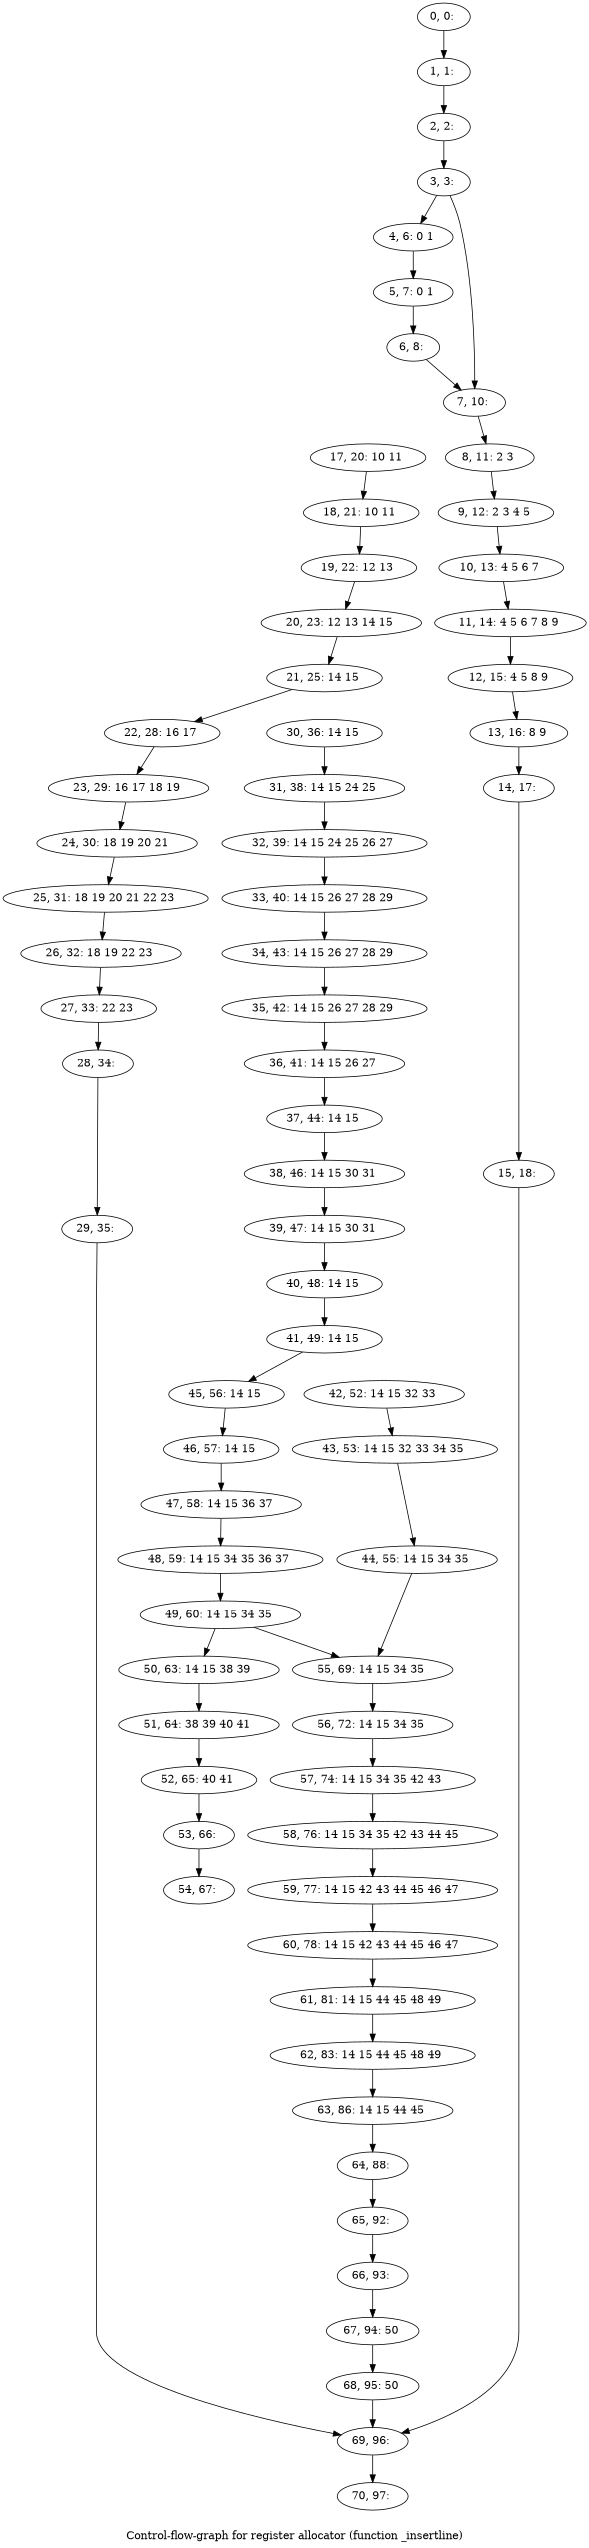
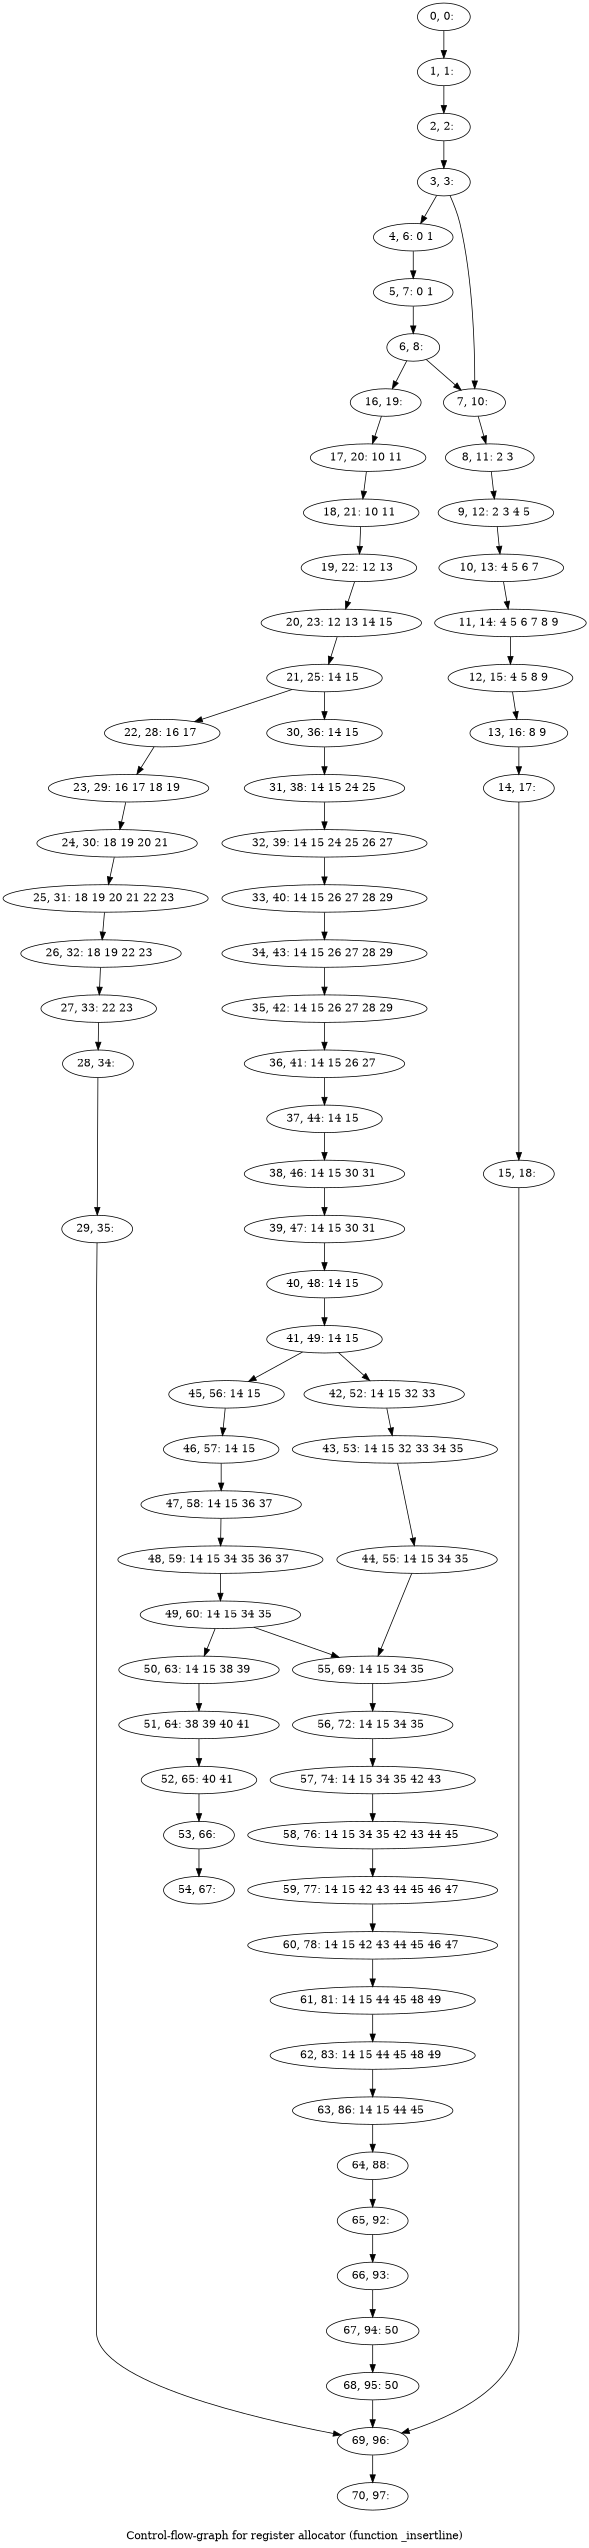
node "16, 19:": added
edge "21, 25: 14 15" -> "30, 36: 14 15": added
edge "41, 49: 14 15" -> "42, 52: 14 15 32 33": added
